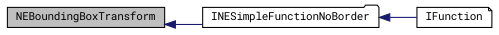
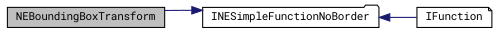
edge "INESimpleFunctionNoBorder" -> "NEBoundingBoxTransform": reversed
